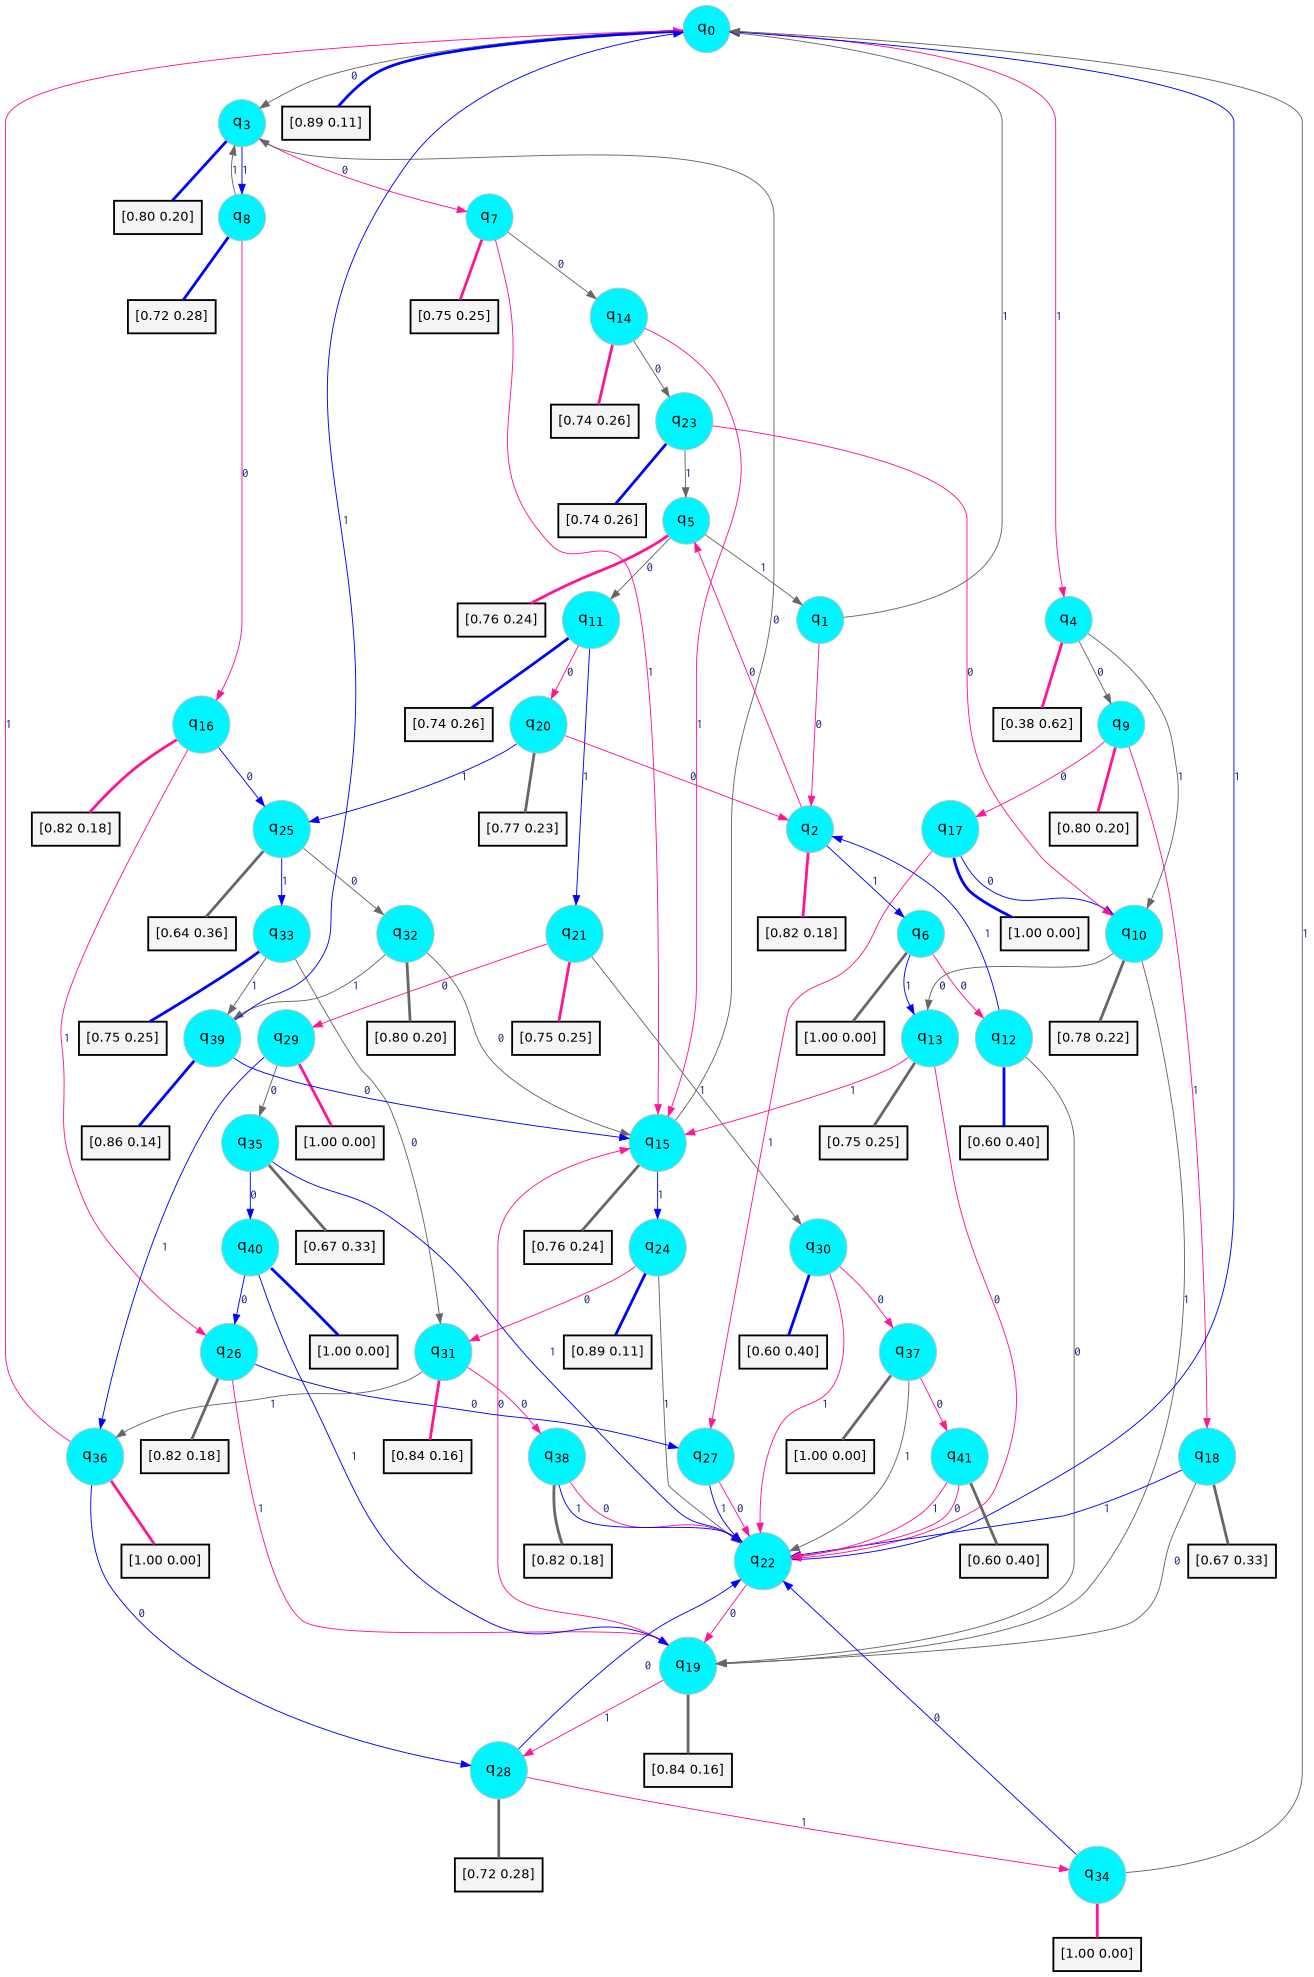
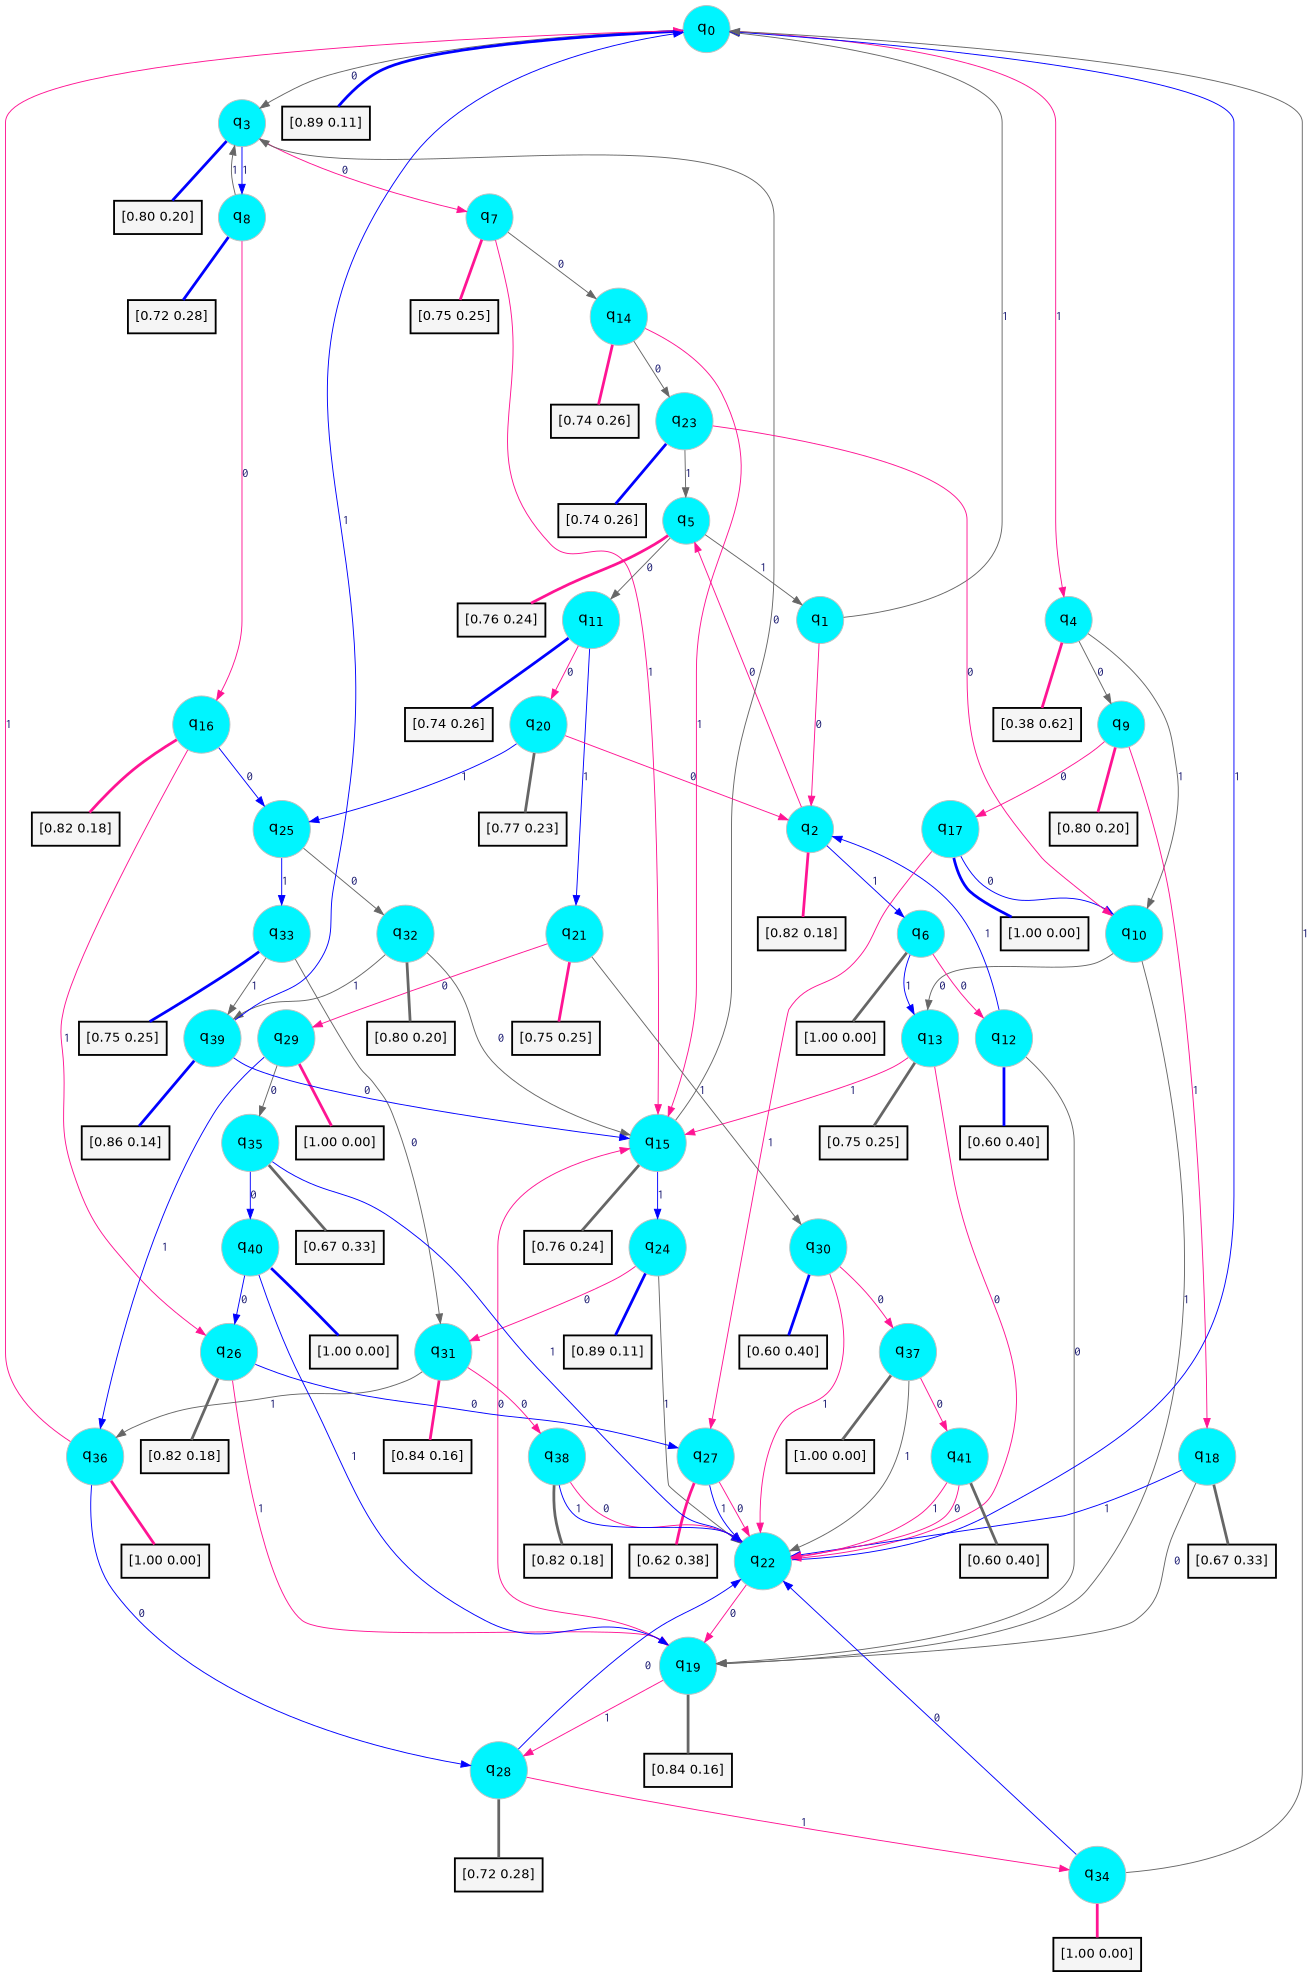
node "[0.64 0.36]": removed
node "[0.78 0.22]": removed
node "[0.62 0.38]": added
